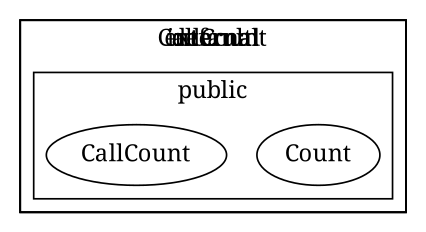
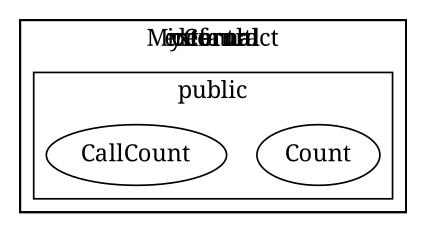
cluster "CallCount": label "CallCount" -> "MyContract"
